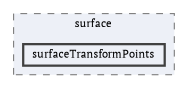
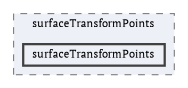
cluster "surface": label "surface" -> "surfaceTransformPoints"
